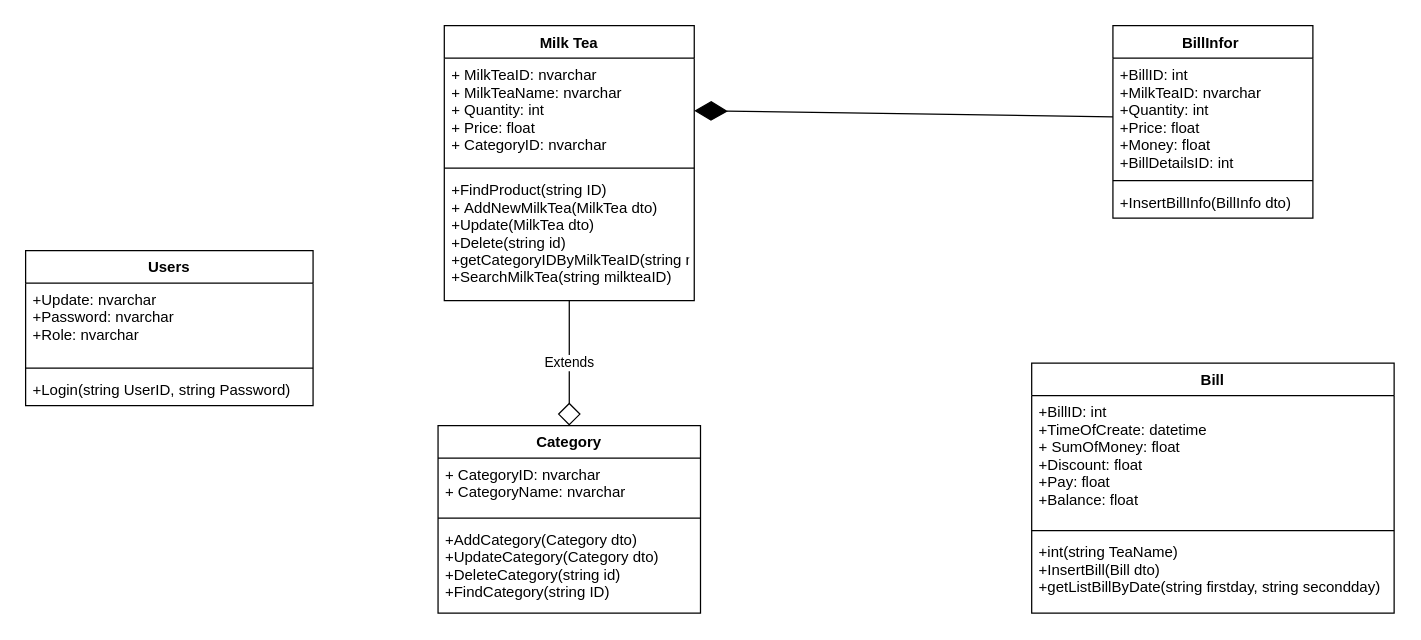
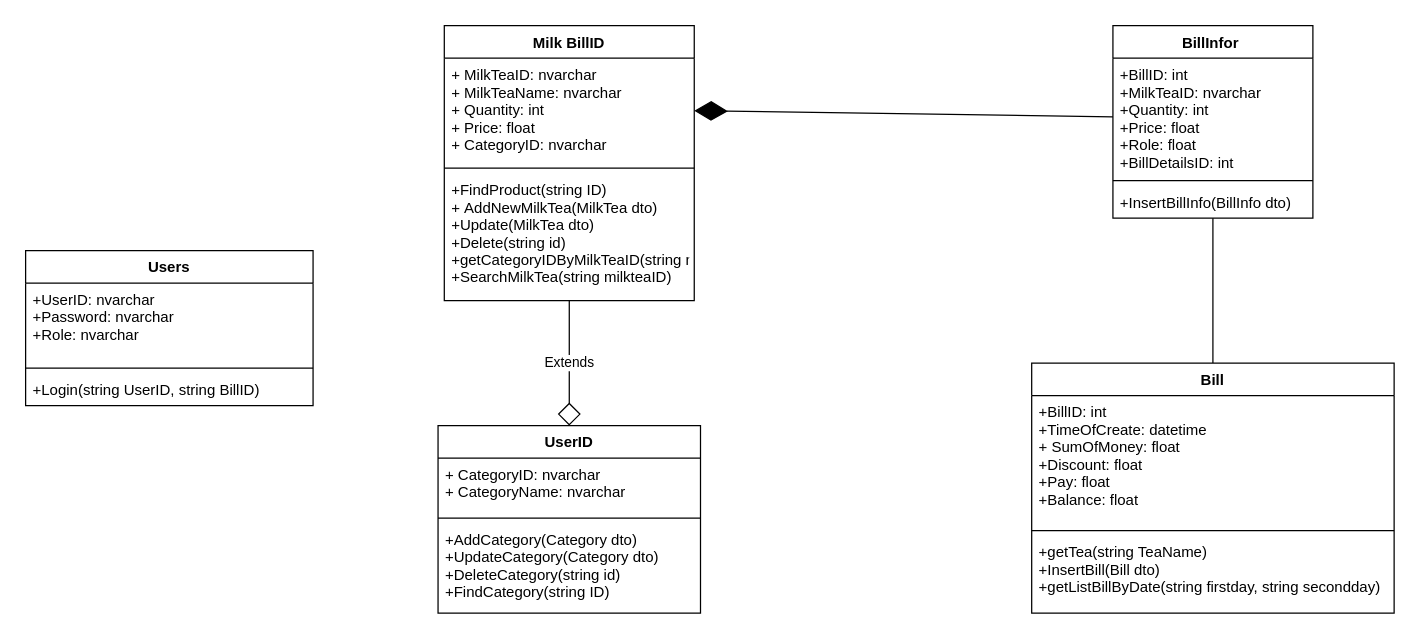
node "Milk Tea": label "Milk Tea" -> "Milk BillID"
node "+BillID: int +MilkTeaID: nvarchar +Quantity: int +Price: float +Money: float +BillDetailsID: int": label "+BillID: int +MilkTeaID: nvarchar +Quantity: int +Price: float +Money: float +BillDetailsID: int" -> "+BillID: int +MilkTeaID: nvarchar +Quantity: int +Price: float +Role: float +BillDetailsID: int"
edge "+InsertBillInfo(BillInfo dto)" -- "Bill": added
node "+Update: nvarchar +Password: nvarchar +Role: nvarchar": label "+Update: nvarchar +Password: nvarchar +Role: nvarchar" -> "+UserID: nvarchar +Password: nvarchar +Role: nvarchar"
node "+Login(string UserID, string Password)": label "+Login(string UserID, string Password)" -> "+Login(string UserID, string BillID)"
node "Category": label "Category" -> "UserID"
node "+int(string TeaName) +InsertBill(Bill dto) +getListBillByDate(string firstday, string secondday)": label "+int(string TeaName) +InsertBill(Bill dto) +getListBillByDate(string firstday, string secondday)" -> "+getTea(string TeaName) +InsertBill(Bill dto) +getListBillByDate(string firstday, string secondday)"
